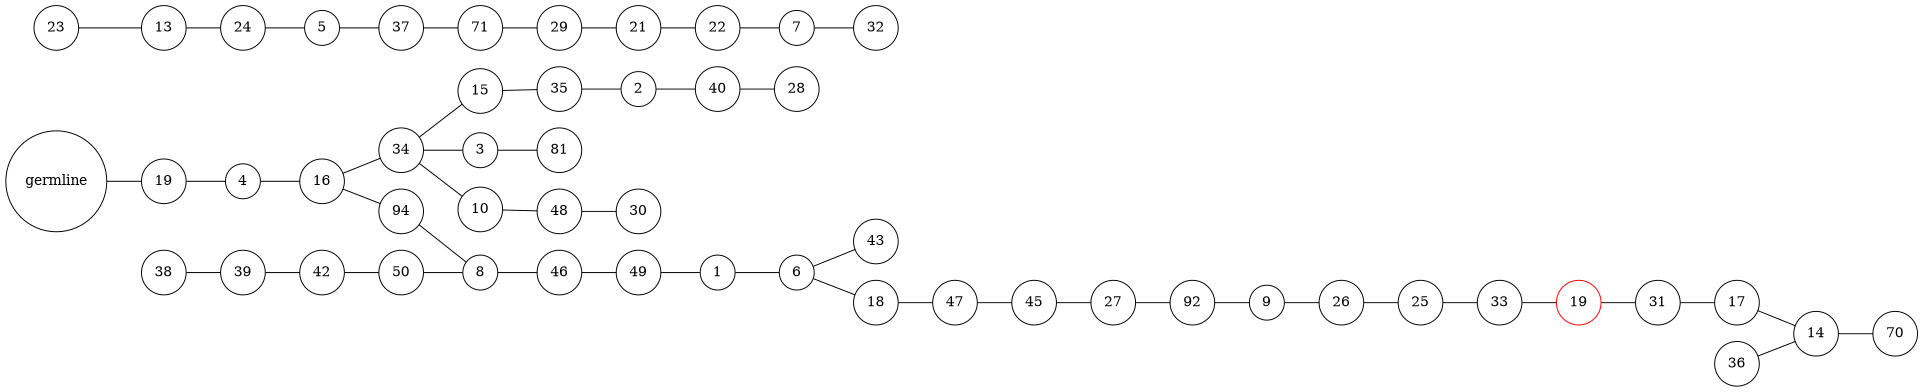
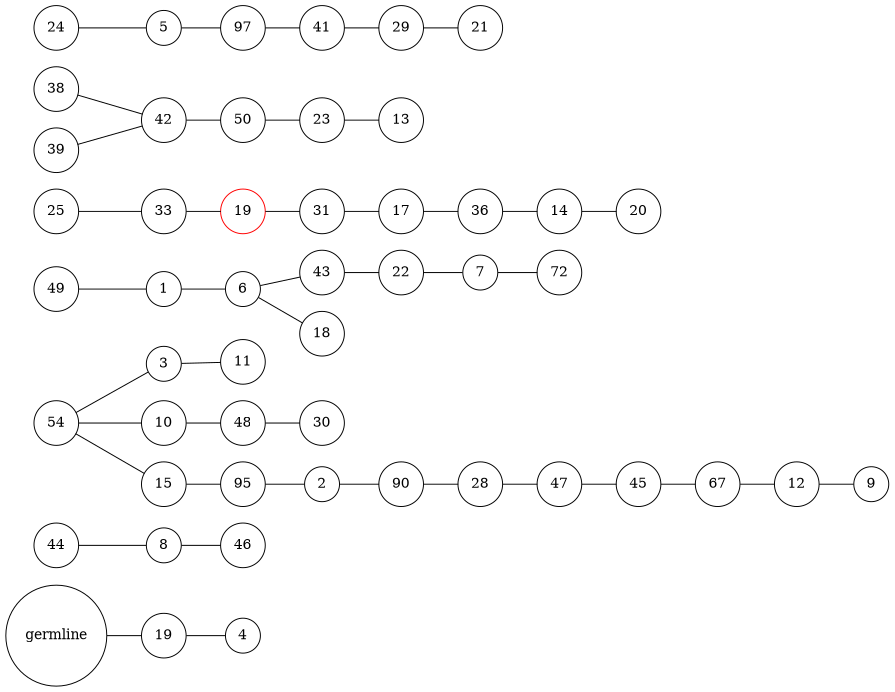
edge "13" -- "24": removed
node "37": label "37" -> "97"
node "71": label "71" -> "41"
edge "21" -- "22": now "43" -- "22"
node "32": label "32" -> "72"
node "35": label "35" -> "95"
node "40": label "40" -> "90"
node "34": label "34" -> "54"
node "81": label "81" -> "11"
node "16": removed
node "94": label "94" -> "44"
edge "38" -- "39": now "38" -- "42"
edge "50" -- "8": now "50" -- "23"
edge "46" -- "49": removed
edge "18" -- "47": now "28" -- "47"
node "27": label "27" -> "67"
node "92": label "92" -> "12"
node "26": removed
edge "17" -- "14": now "17" -- "36"
node "70": label "70" -> "20"
